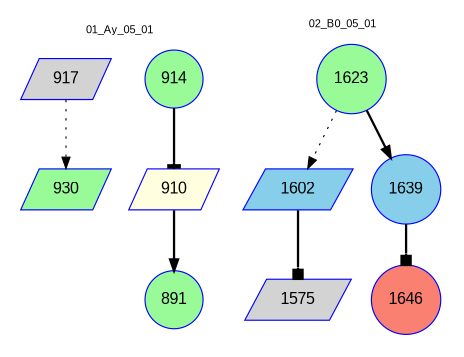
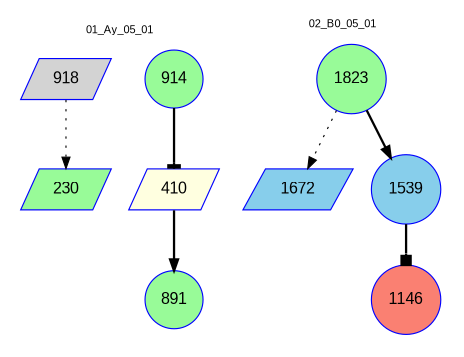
node "917": label "917" -> "918"
node "1623": label "1623" -> "1823"
node "930": label "930" -> "230"
node "910": label "910" -> "410"
node "1602": label "1602" -> "1672"
node "1639": label "1639" -> "1539"
node "1575": removed
node "1646": label "1646" -> "1146"
